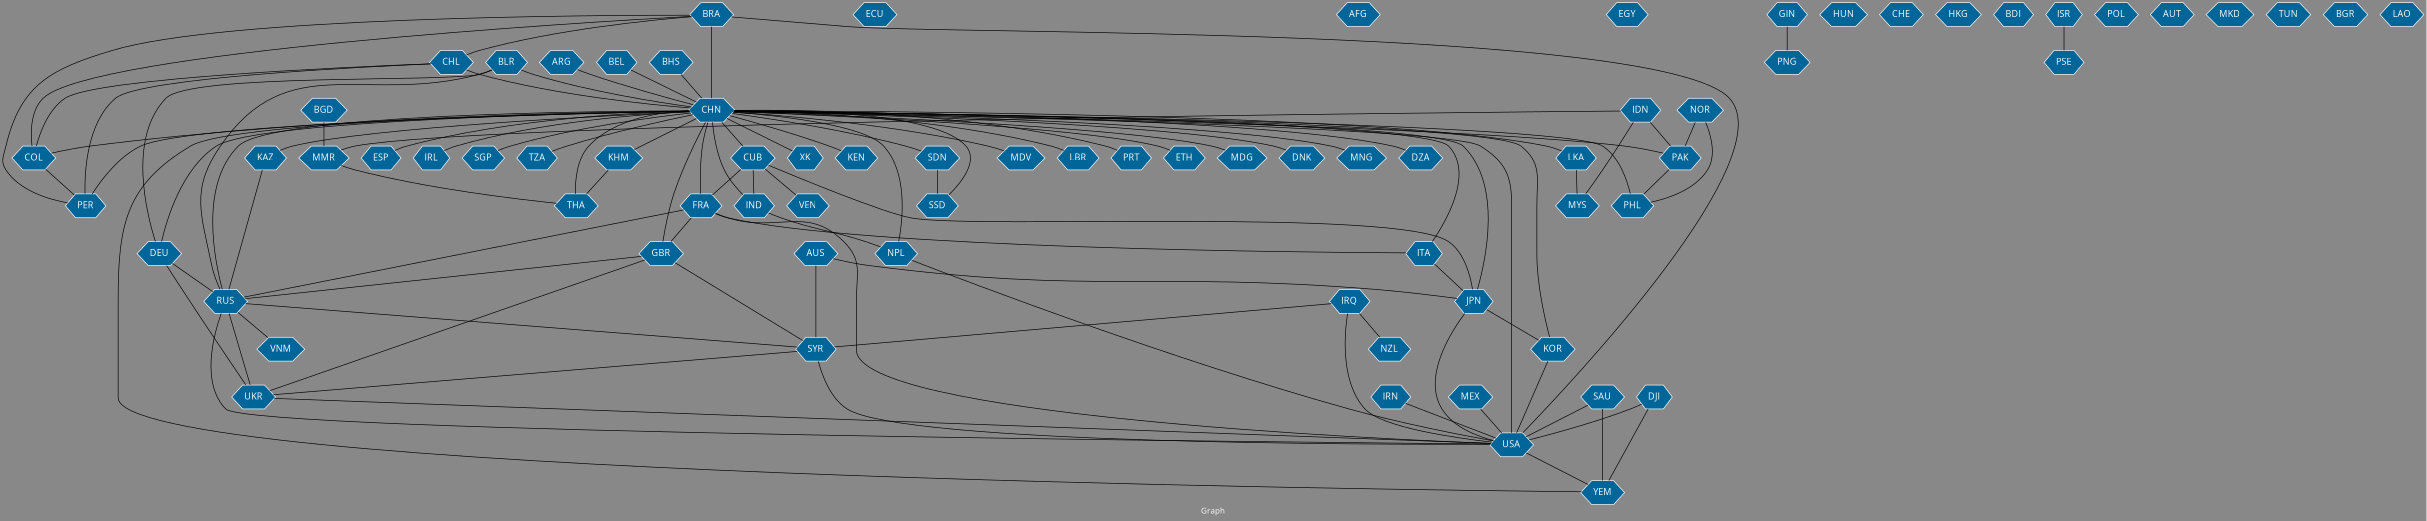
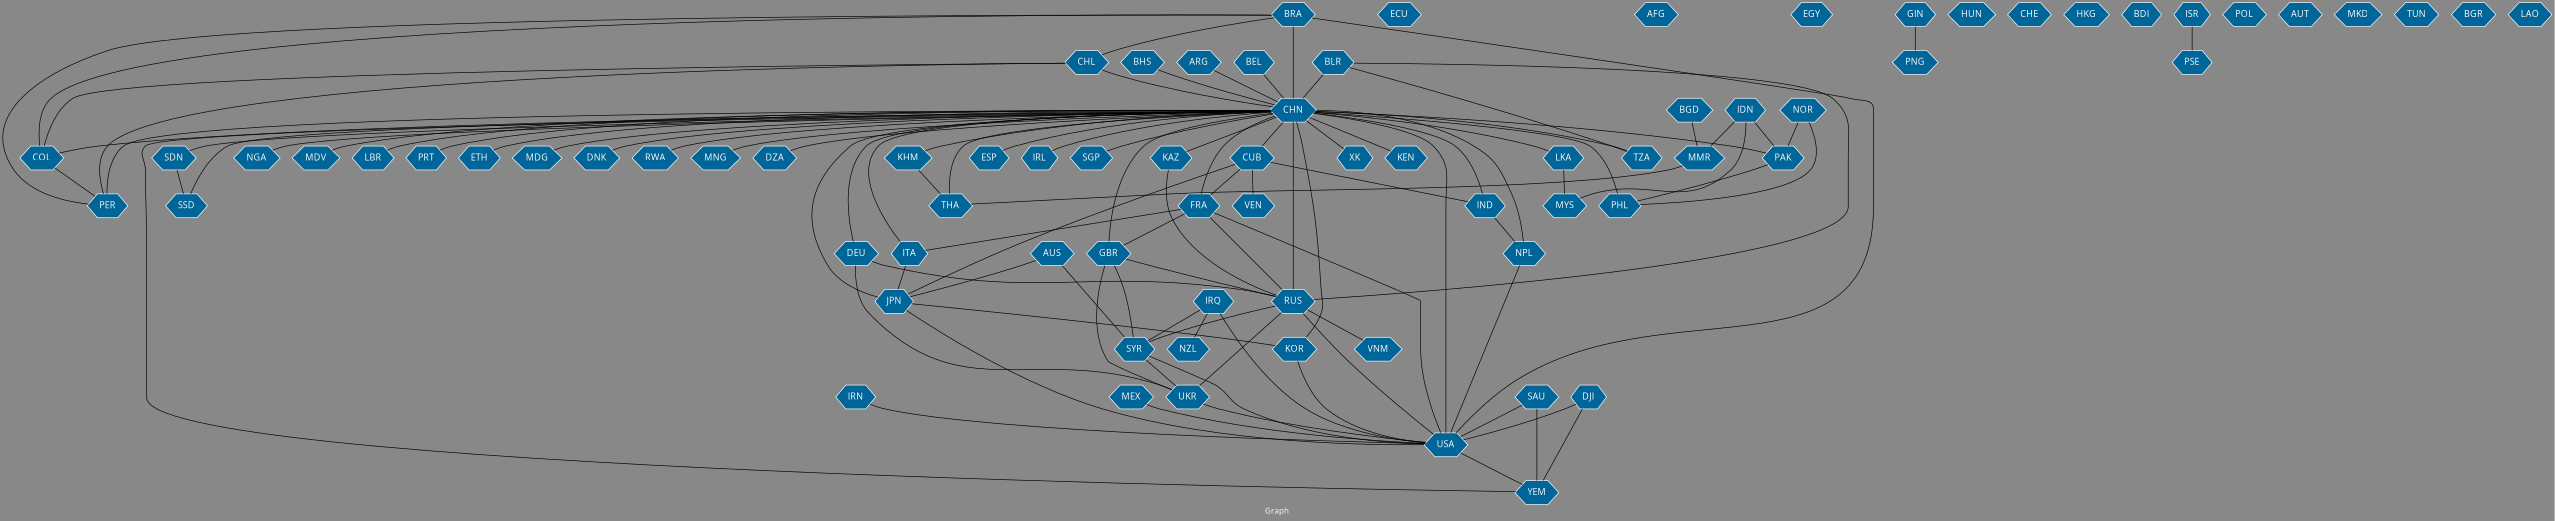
edge "BLR" -- "DEU": now "BLR" -- "TZA"
node "NGA": added
node "RWA": added
